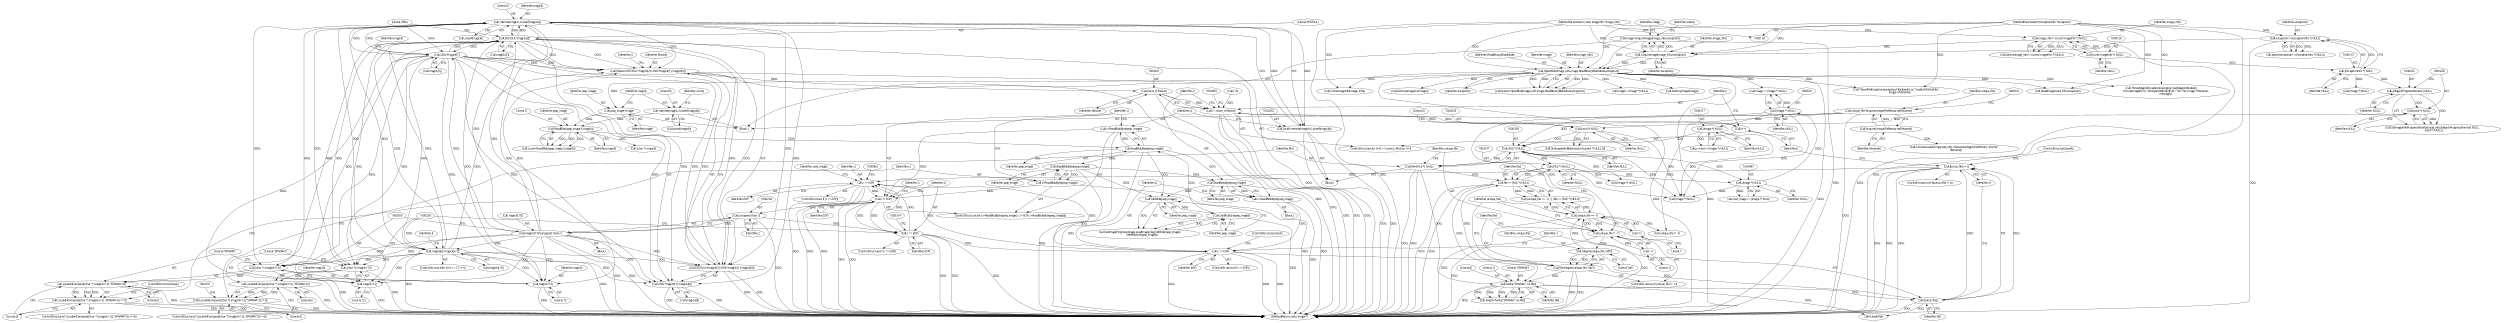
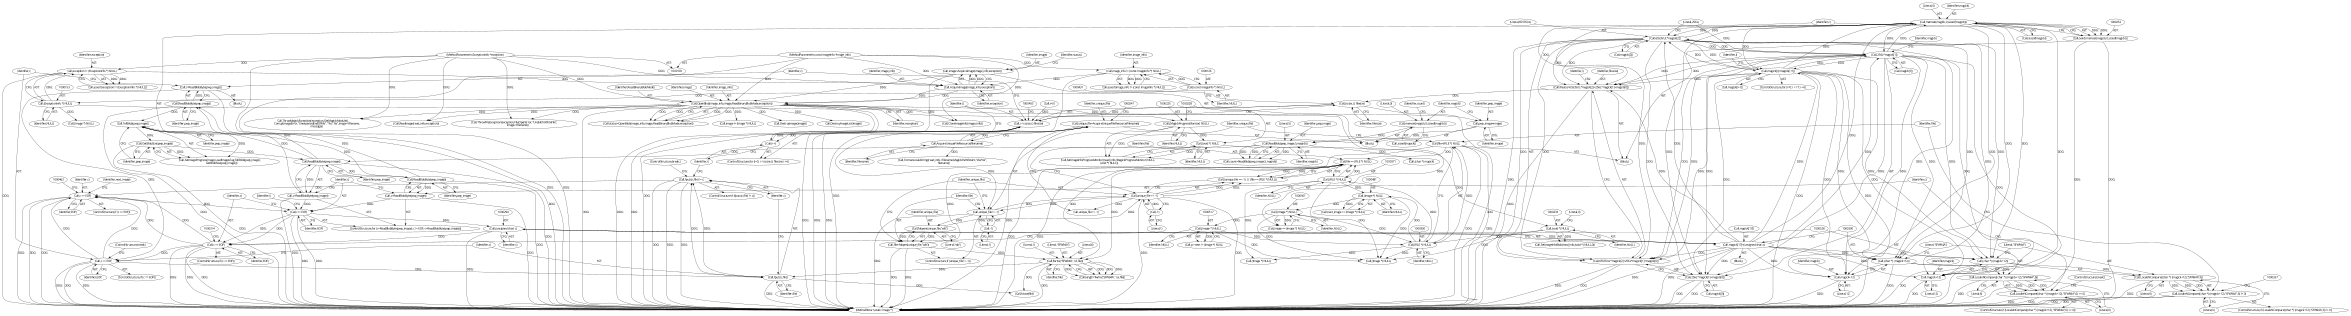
edge "1000328" -> "(Call,magick[i]=magick[i+1])": now "(Call,256L*magick[1])" -> "(Call,magick[i]=magick[i+1])"
